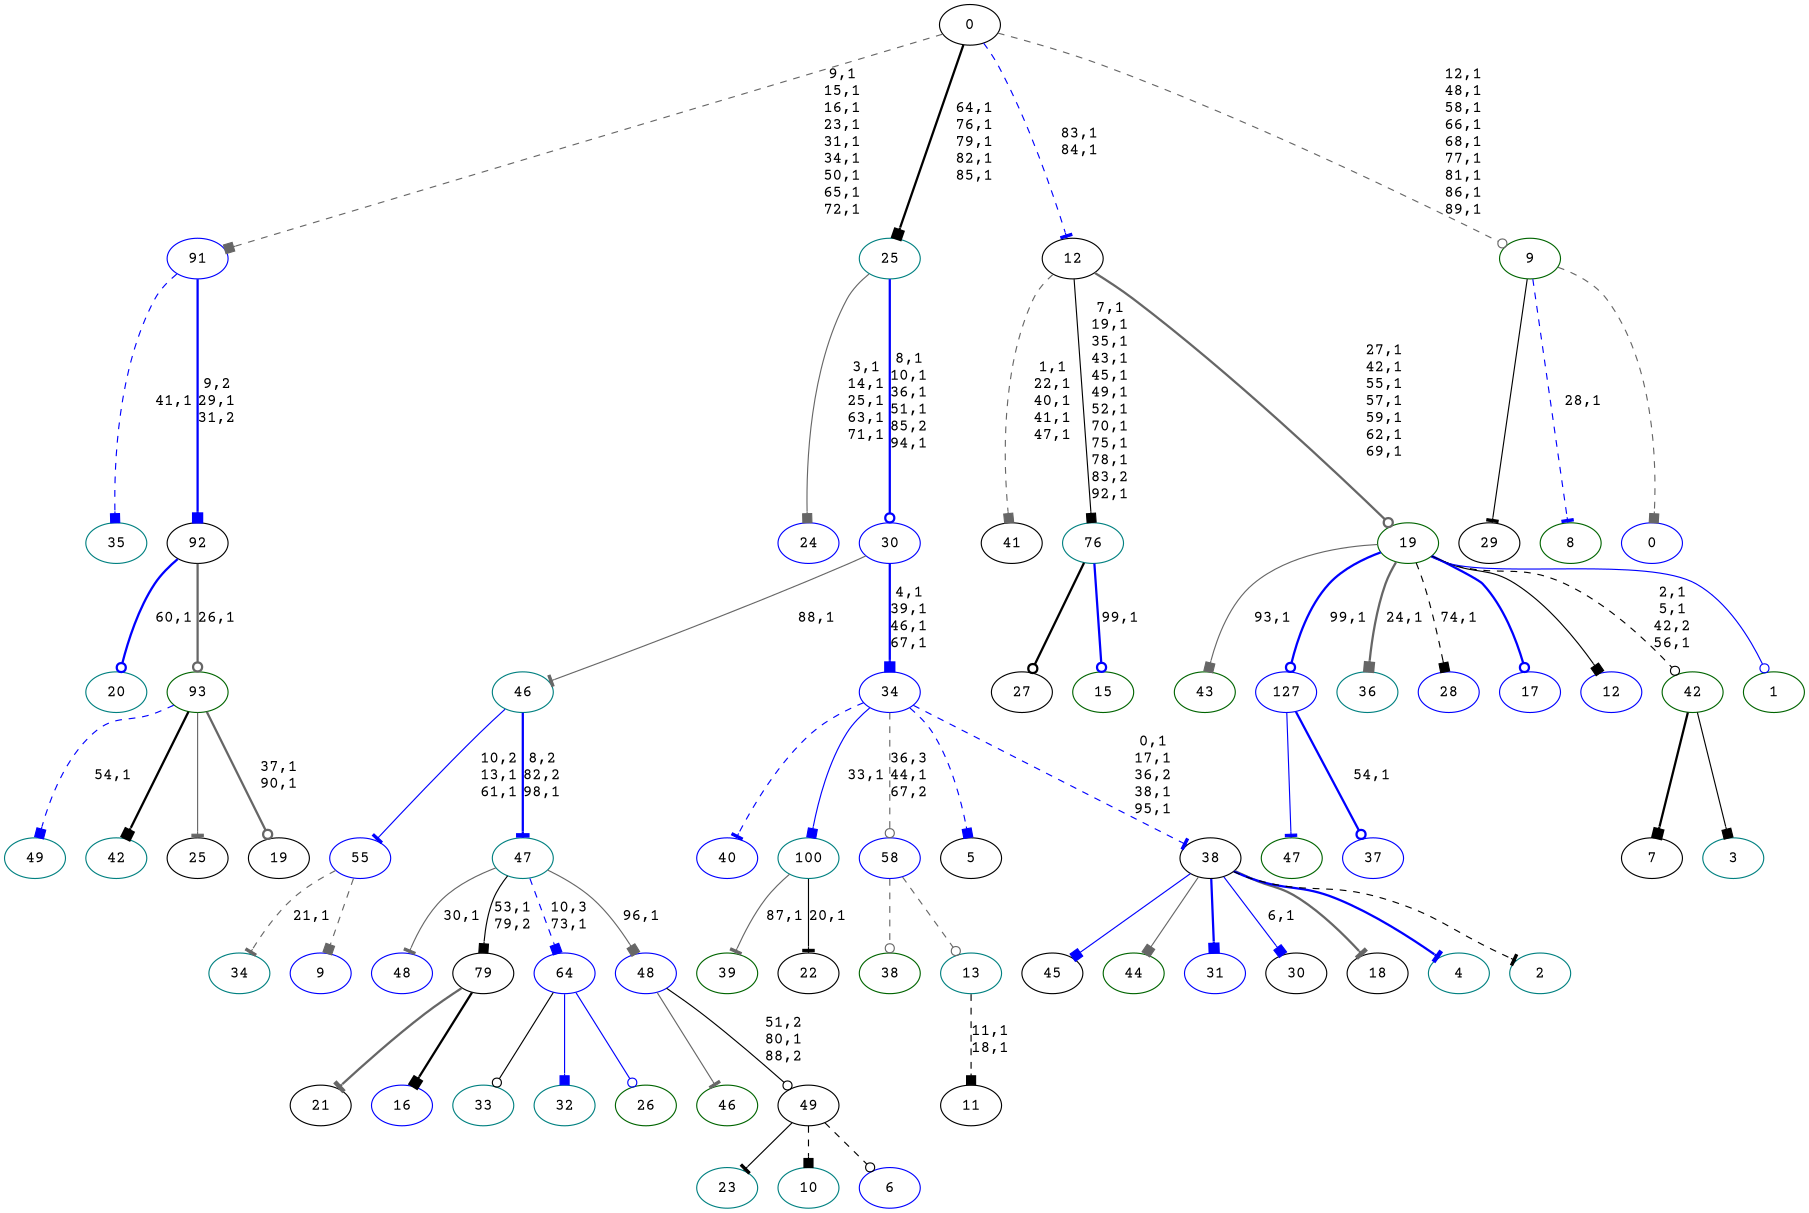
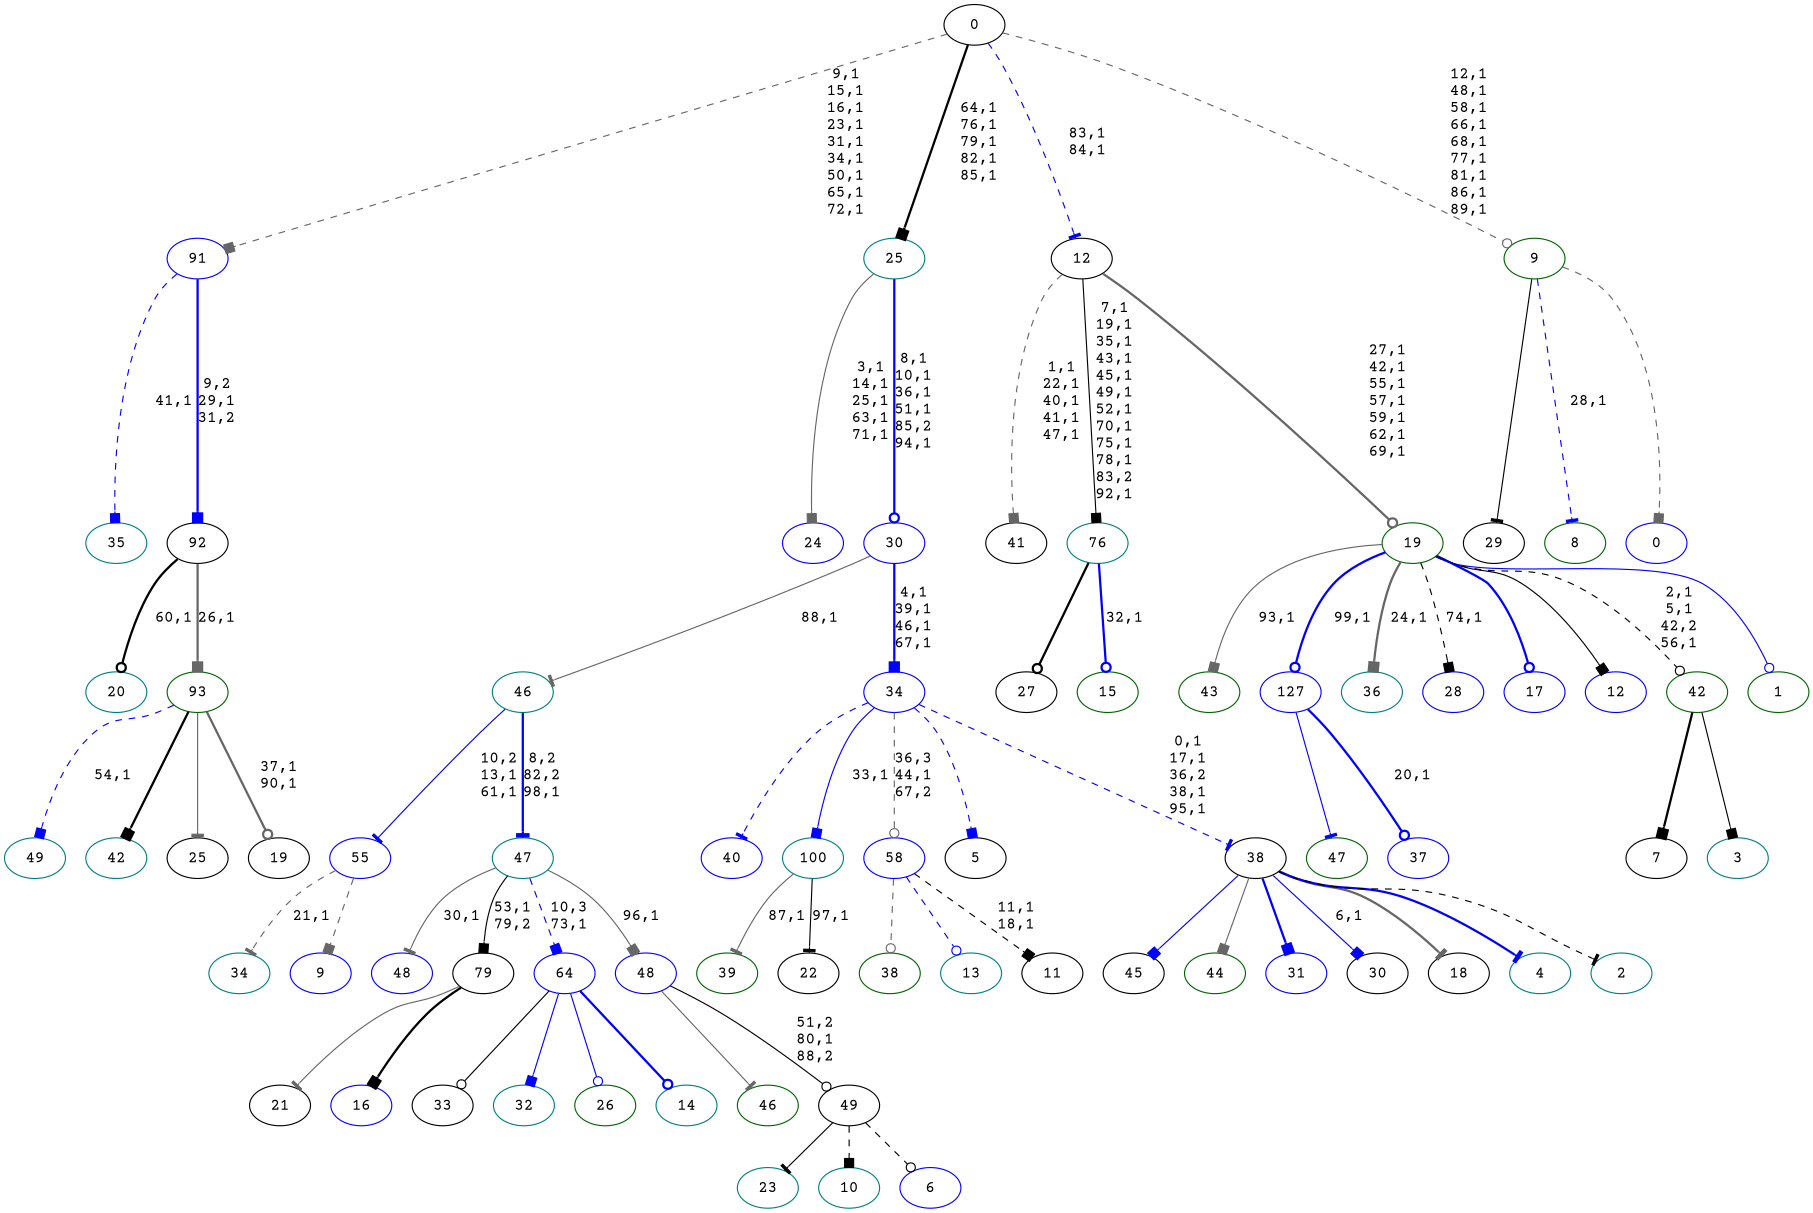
edge "92" -> "20": color blue -> black
edge "92" -> "93": arrowhead odot -> box
edge "76" -> "15": label "99,1" -> "32,1"
edge "127" -> "37": label "54,1" -> "20,1"
edge "58" -> "13": color gray40 -> blue
edge "100" -> "22": label "20,1" -> "97,1"
edge "79" -> "21": style bold -> solid
edge "13" -> "11": now "58" -> "11"
node "33": color teal -> black
node "14": added
